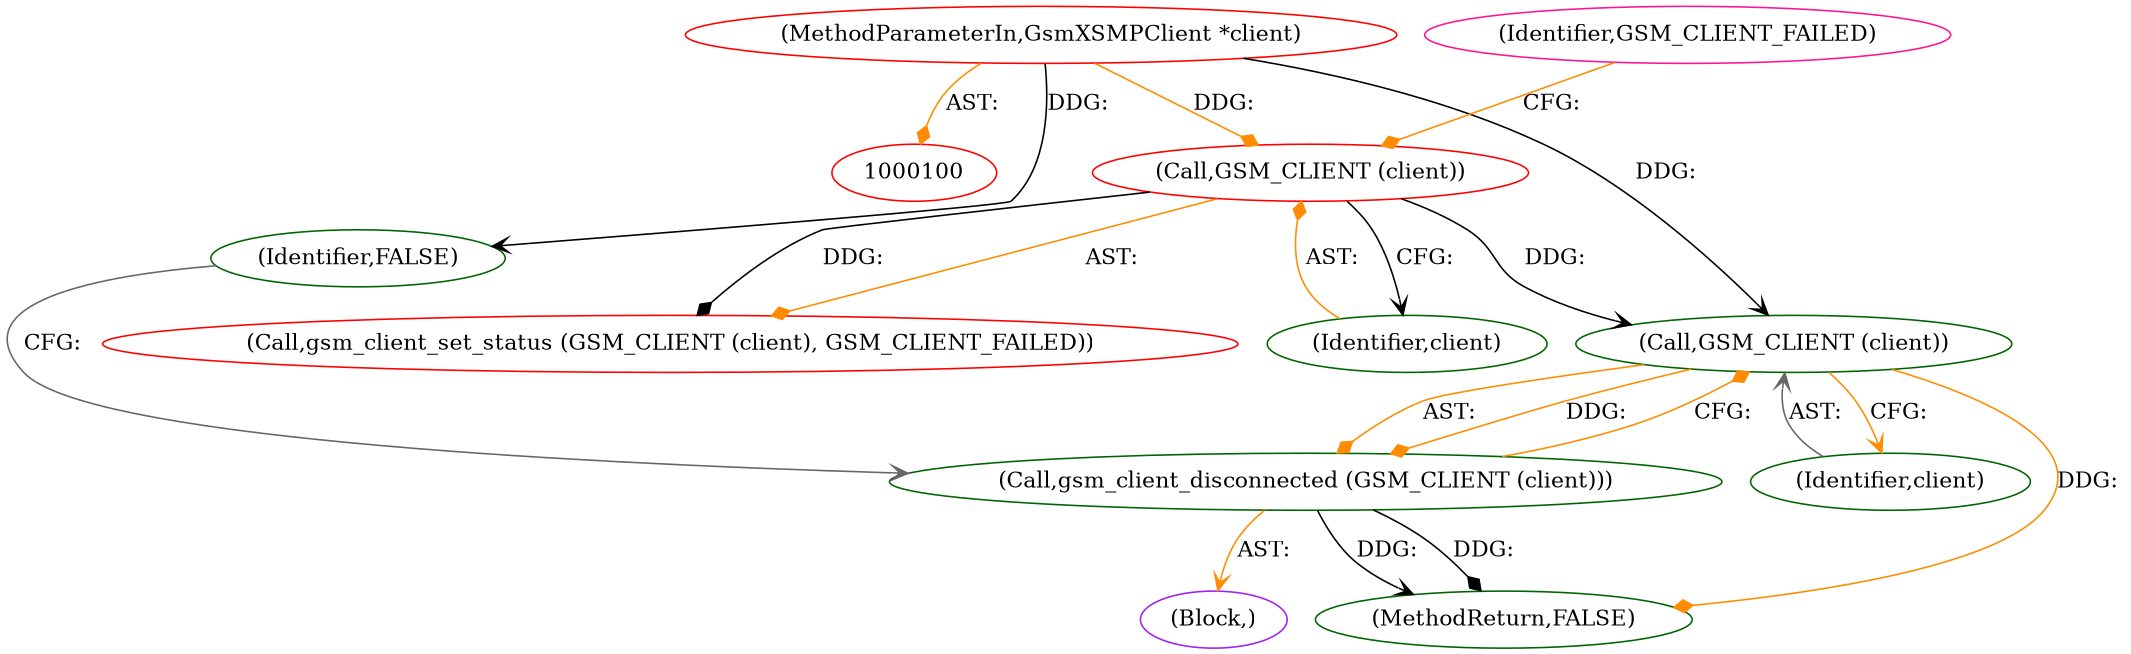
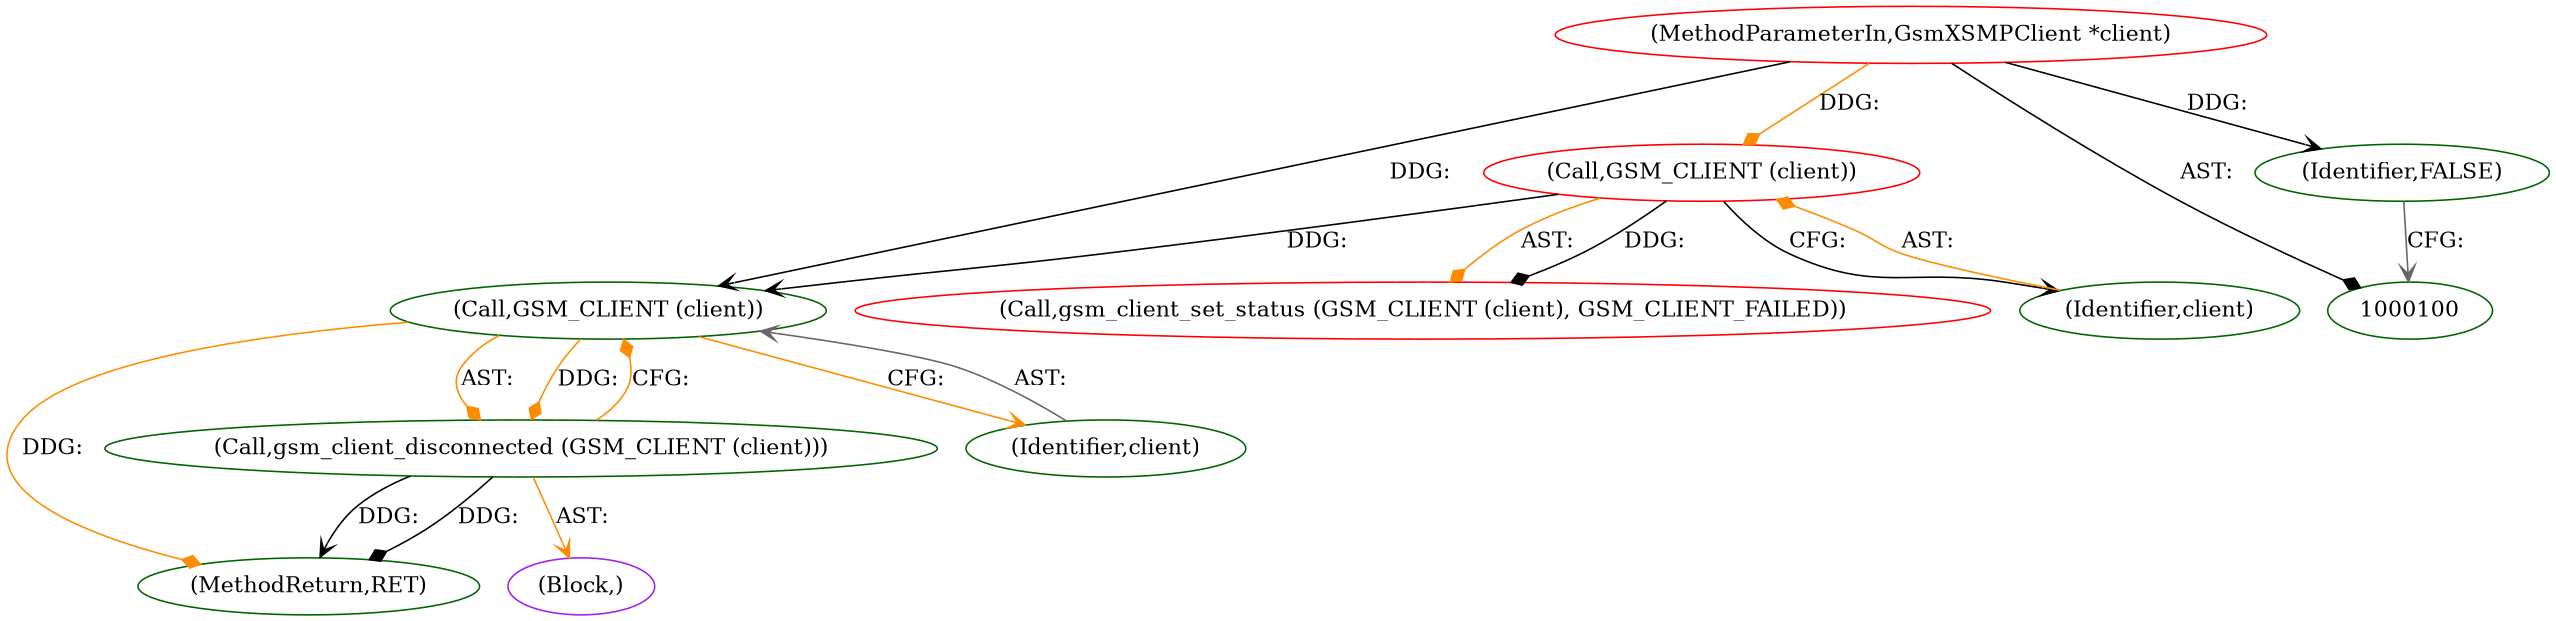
node "(Identifier,GSM_CLIENT_FAILED)": removed
edge "(MethodParameterIn,GsmXSMPClient *client)" -> "1000100": color darkorange -> black
node "1000100": color red -> darkgreen
edge "(Identifier,FALSE)" -> "(Call,gsm_client_disconnected (GSM_CLIENT (client)))": now "(Identifier,FALSE)" -> "1000100"
node "(MethodReturn,FALSE)": label "(MethodReturn,FALSE)" -> "(MethodReturn,RET)"
